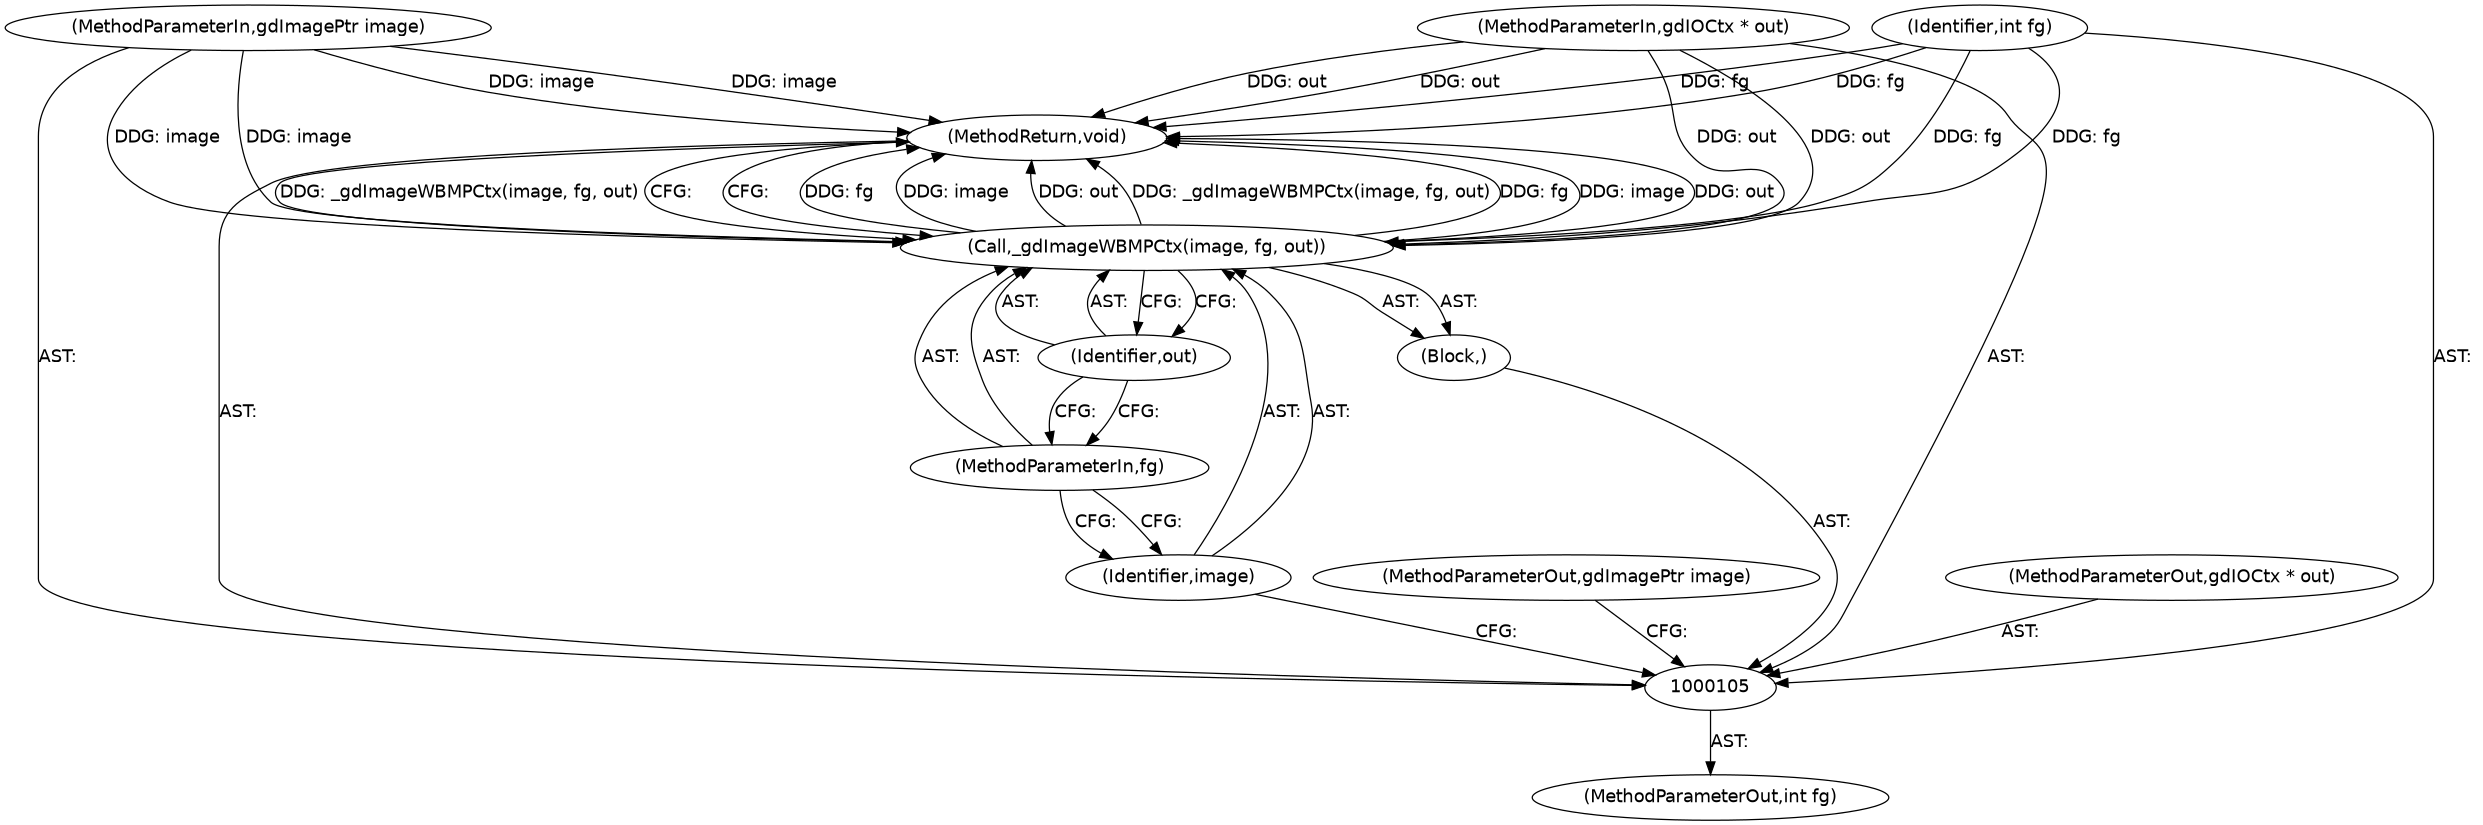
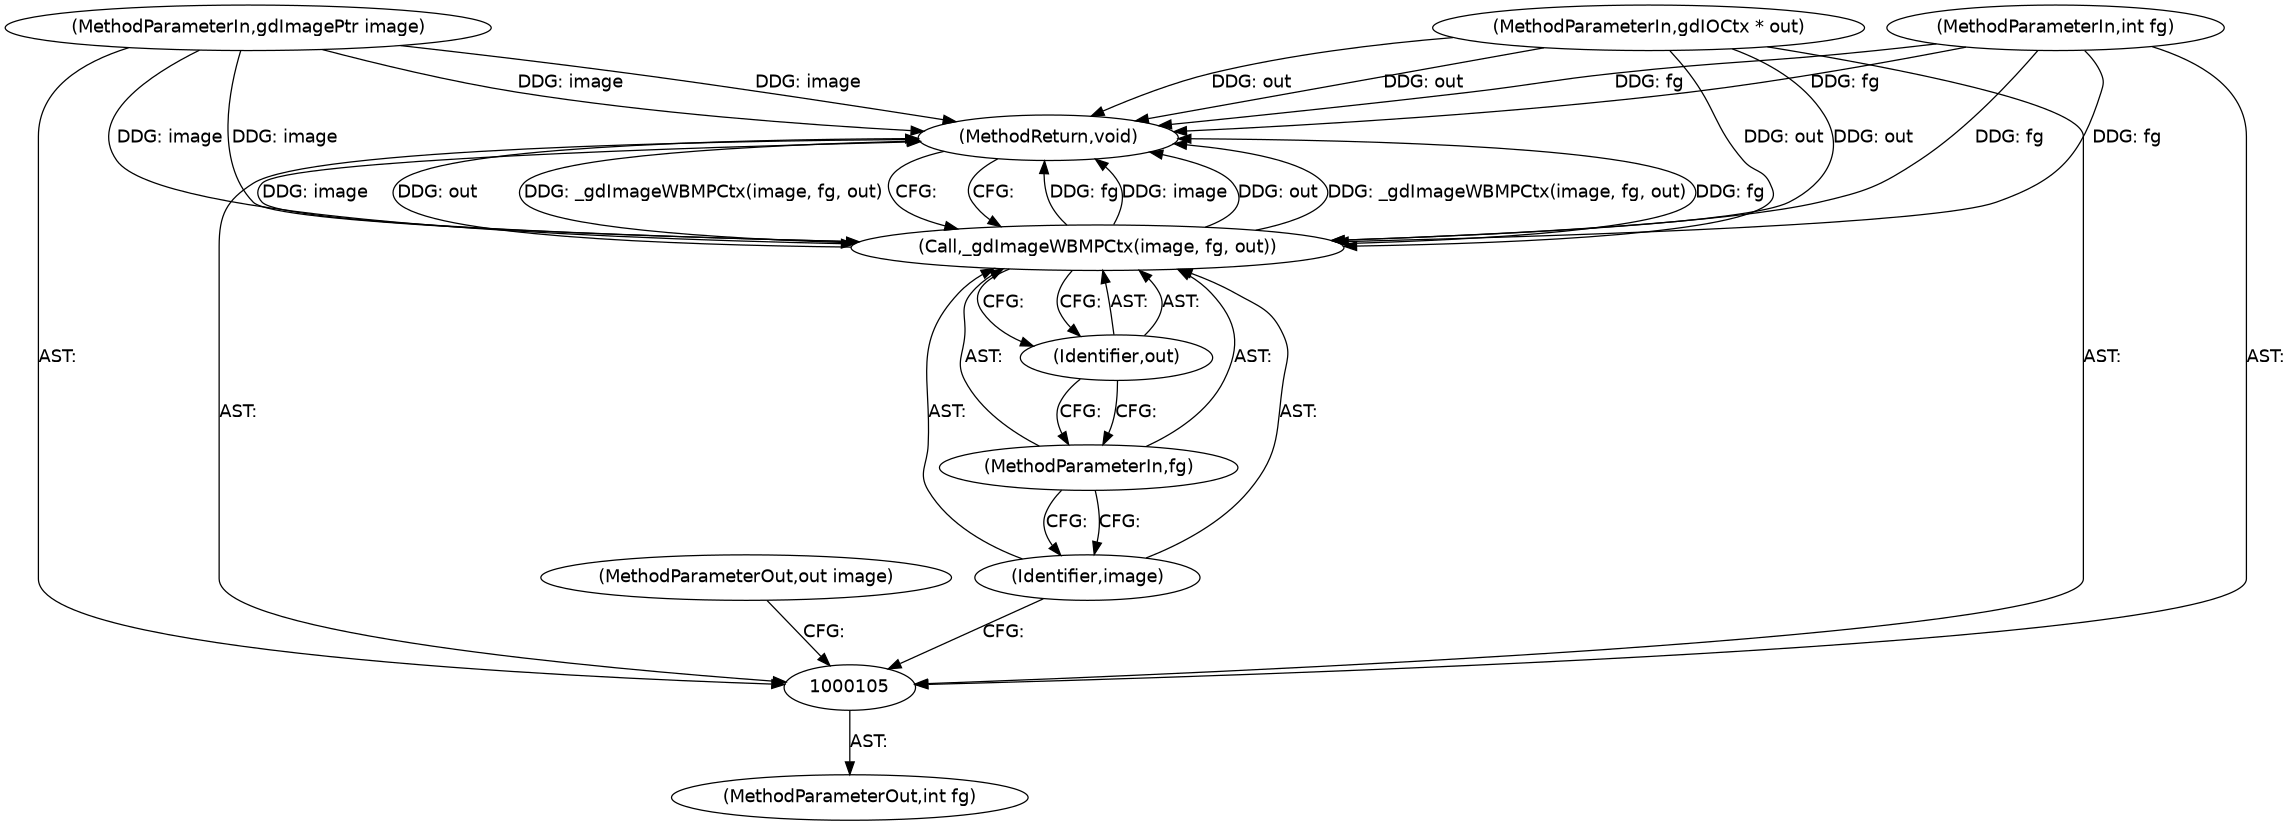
node "(Identifier,int fg)": label "(Identifier,int fg)" -> "(MethodParameterIn,int fg)"
node "(Block,)": removed
node "(MethodParameterOut,gdImagePtr image)": label "(MethodParameterOut,gdImagePtr image)" -> "(MethodParameterOut,out image)"
node "(MethodParameterOut,gdIOCtx * out)": removed
